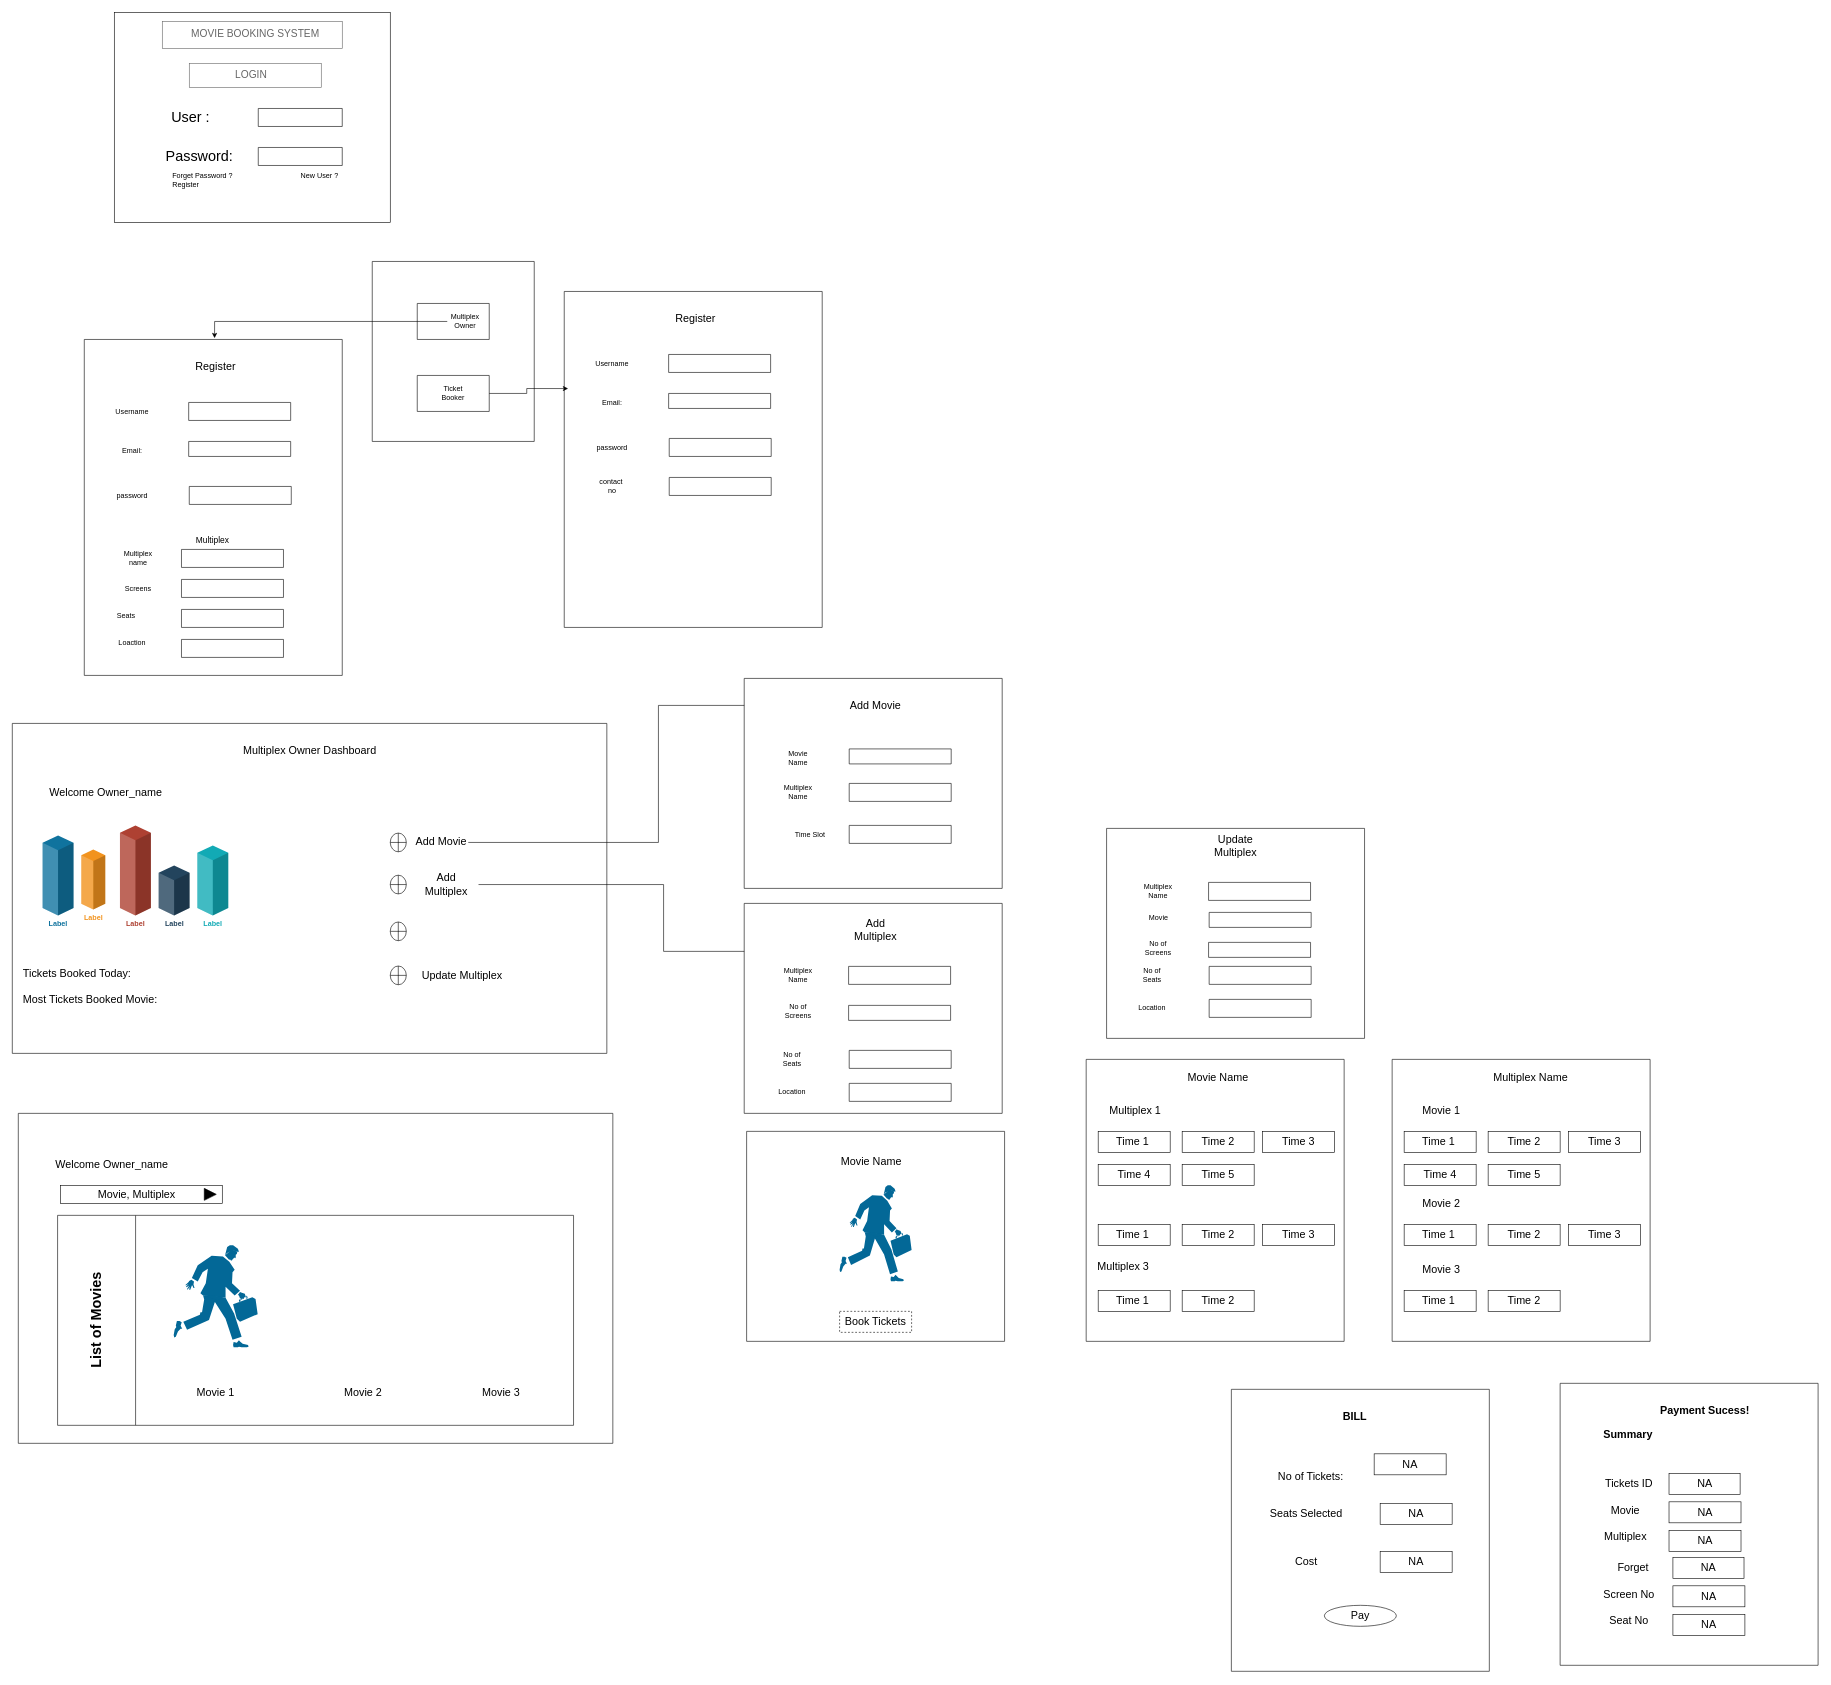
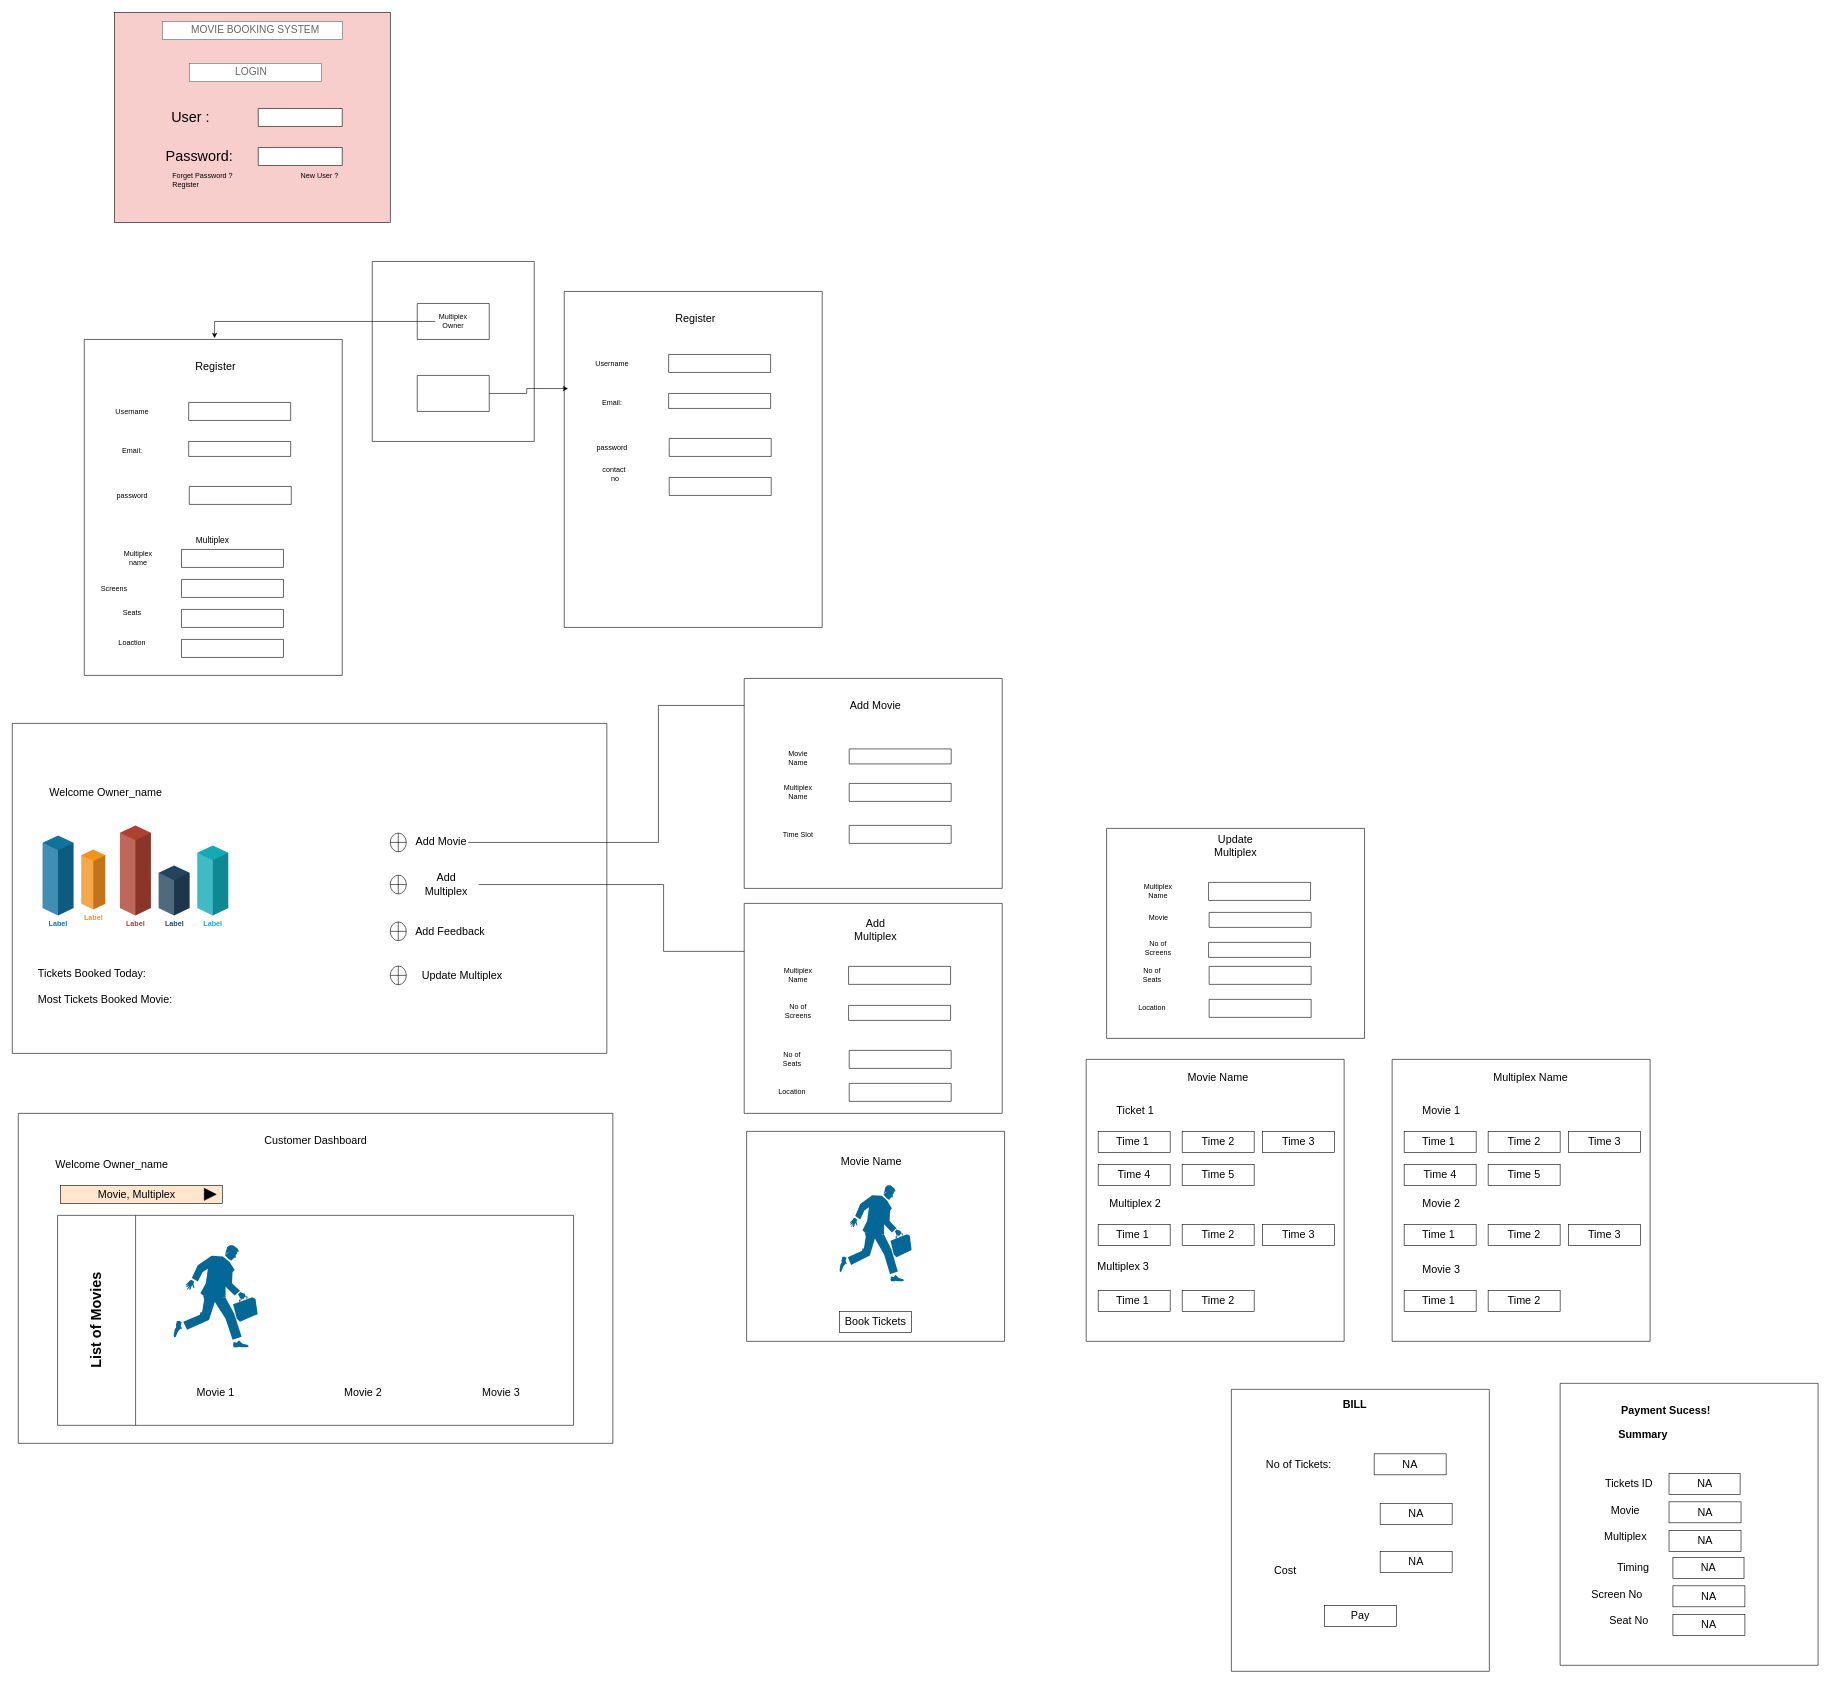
node "MOVIE BOOKING SYSTEM": size 180x27 -> 180x18
node "LOGIN": size 132x24 -> 132x18
node "User :": fillcolor #ffffff -> #f8cecc
node "Multiplex Owner": moved (465, 321) -> (453, 321)
node "Ticket Booker": removed
node "contact no": moved (612, 486) -> (615, 474)
node "Screens": moved (138, 588) -> (114, 588)
node "Seats": moved (126, 615) -> (132, 612)
node "Multiplex Owner Dashboard": removed
node "Time Slot": moved (810, 834) -> (798, 834)
node "Add Feedback": added
node "Tickets Booked Today: Most Tickets Booked Movie:": moved (109, 987) -> (124, 987)
node "Multiplex 1": label "Multiplex 1" -> "Ticket 1"
node "Customer Dashboard": added
node "Movie, Multiplex": fillcolor #ffffff -> #ffe6cc
node "Multiplex 2": added
node "Book Tickets": style dashed -> solid
node "Payment Sucess!": moved (1705, 1410) -> (1666, 1410)
node "BILL": moved (1355, 1416) -> (1355, 1404)
node "Summary": moved (1628, 1434) -> (1643, 1434)
node "No of Tickets:": moved (1313, 1476) -> (1301, 1464)
node "Seats Selected": removed
node "Cost": moved (1307, 1562) -> (1286, 1571)
node "Forget": label "Forget" -> "Timing"
node "Screen No": moved (1629, 1595) -> (1617, 1595)
node "Pay": shape ellipse -> rectangle
